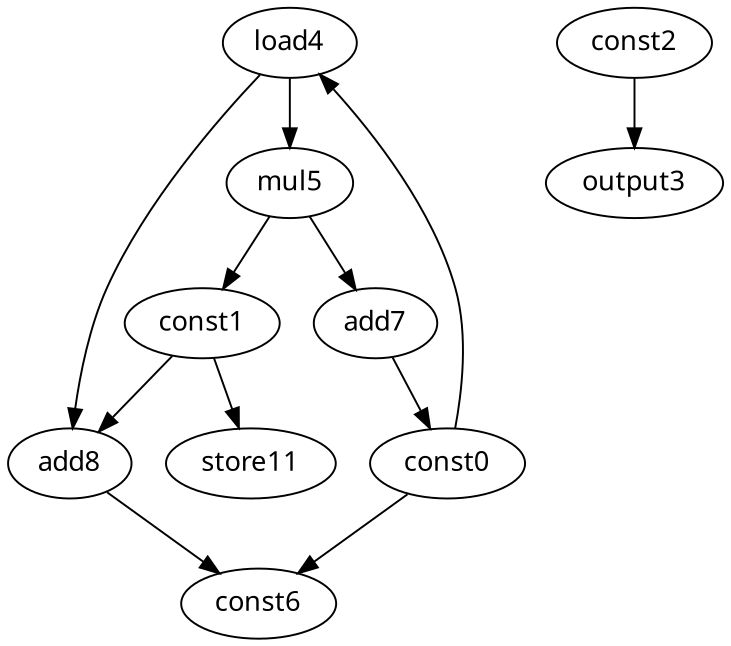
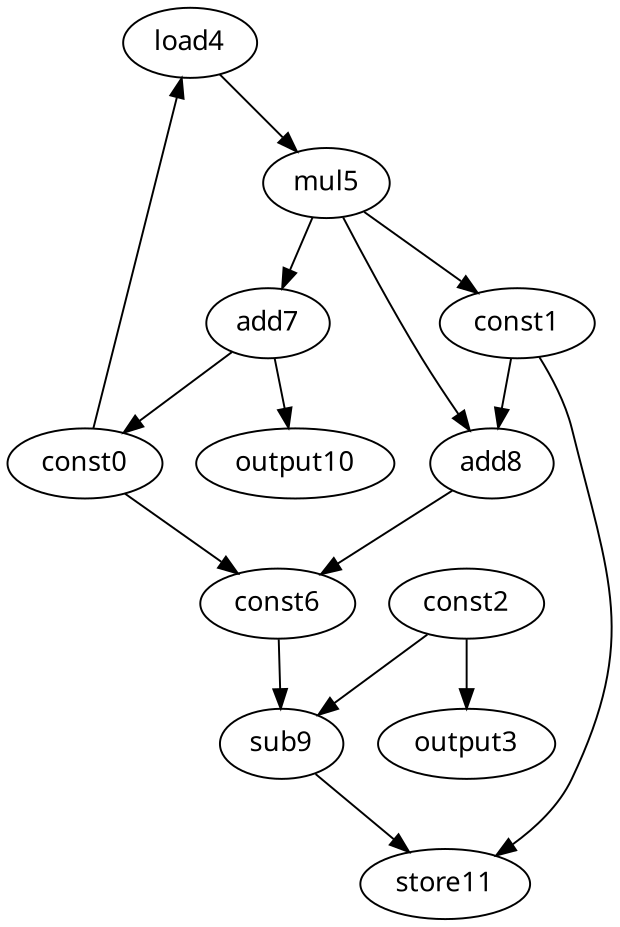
edge "load4" -> "add8": now "mul5" -> "add8"
node "output10": added
node "sub9": added
